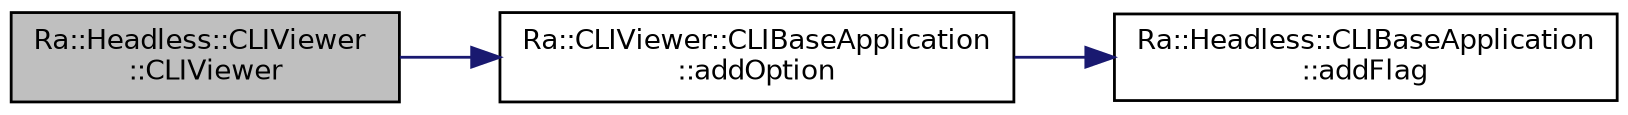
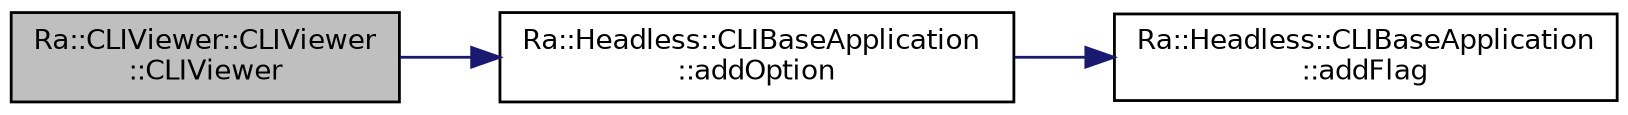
node "Ra::Headless::CLIViewer ::CLIViewer": label "Ra::Headless::CLIViewer ::CLIViewer" -> "Ra::CLIViewer::CLIViewer ::CLIViewer"
node "Ra::CLIViewer::CLIBaseApplication ::addOption": label "Ra::CLIViewer::CLIBaseApplication ::addOption" -> "Ra::Headless::CLIBaseApplication ::addOption"
